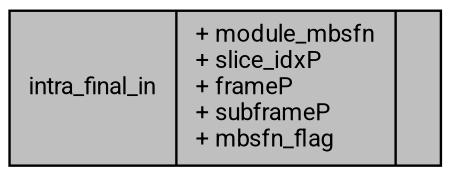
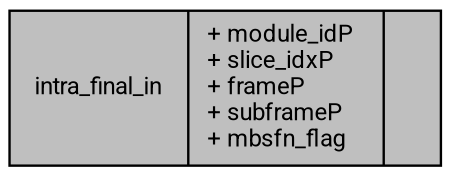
node "intra_final_in": text "+ module_mbsfn" -> "+ module_idP"
